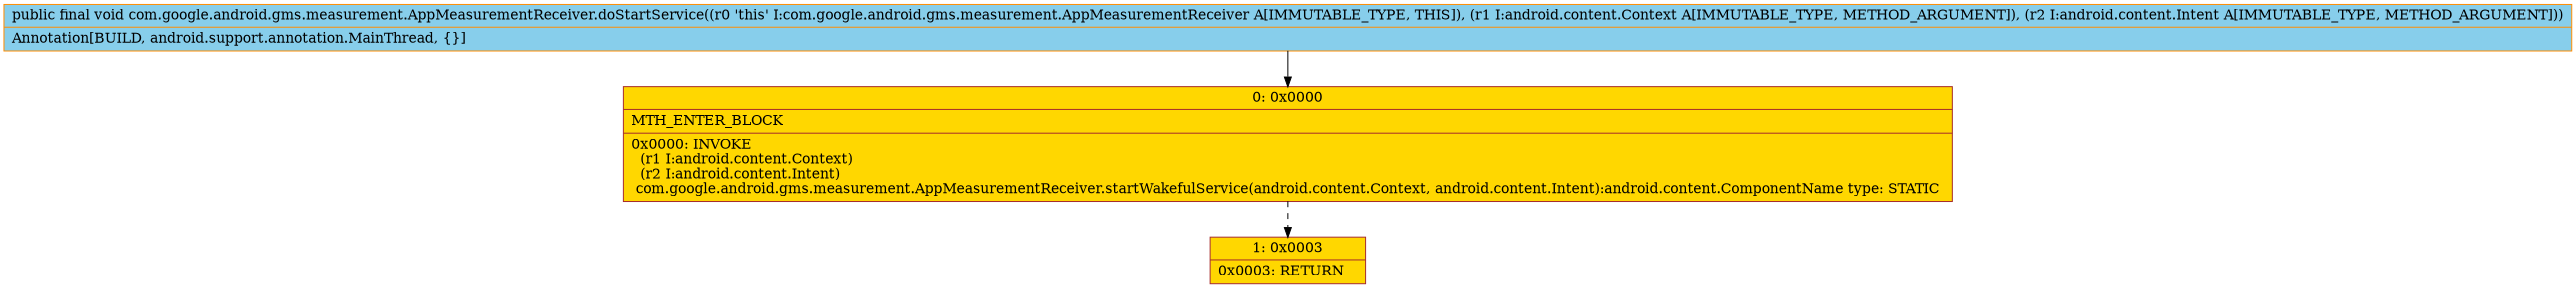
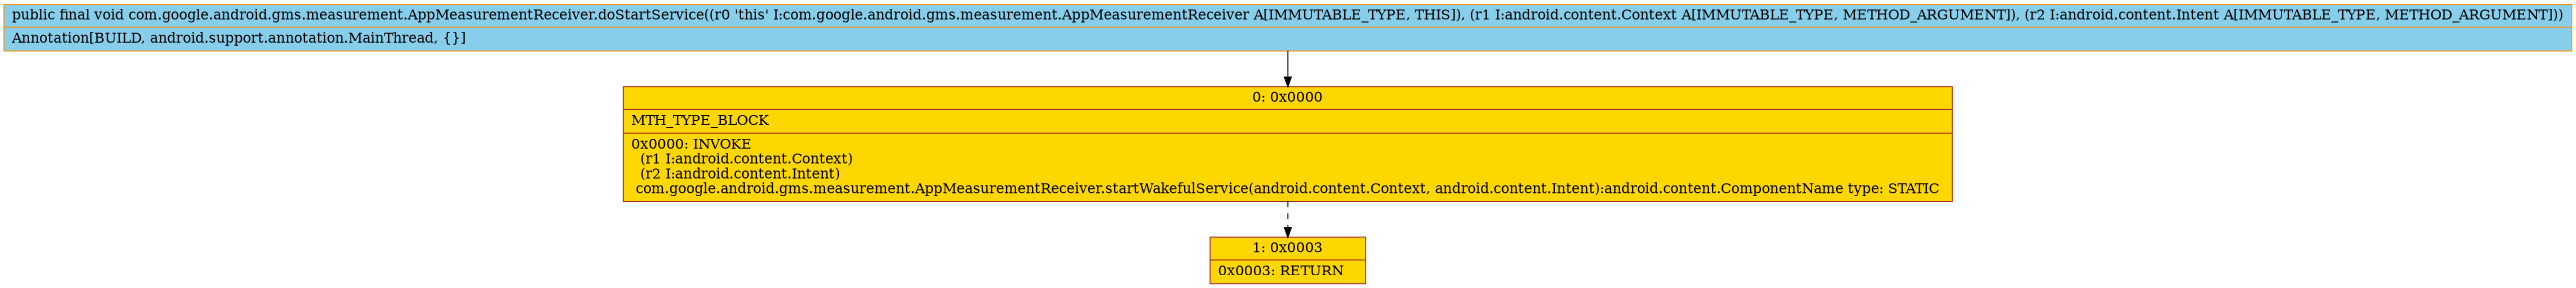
node "0: 0x0000": text "MTH_ENTER_BLOCK" -> "MTH_TYPE_BLOCK"
